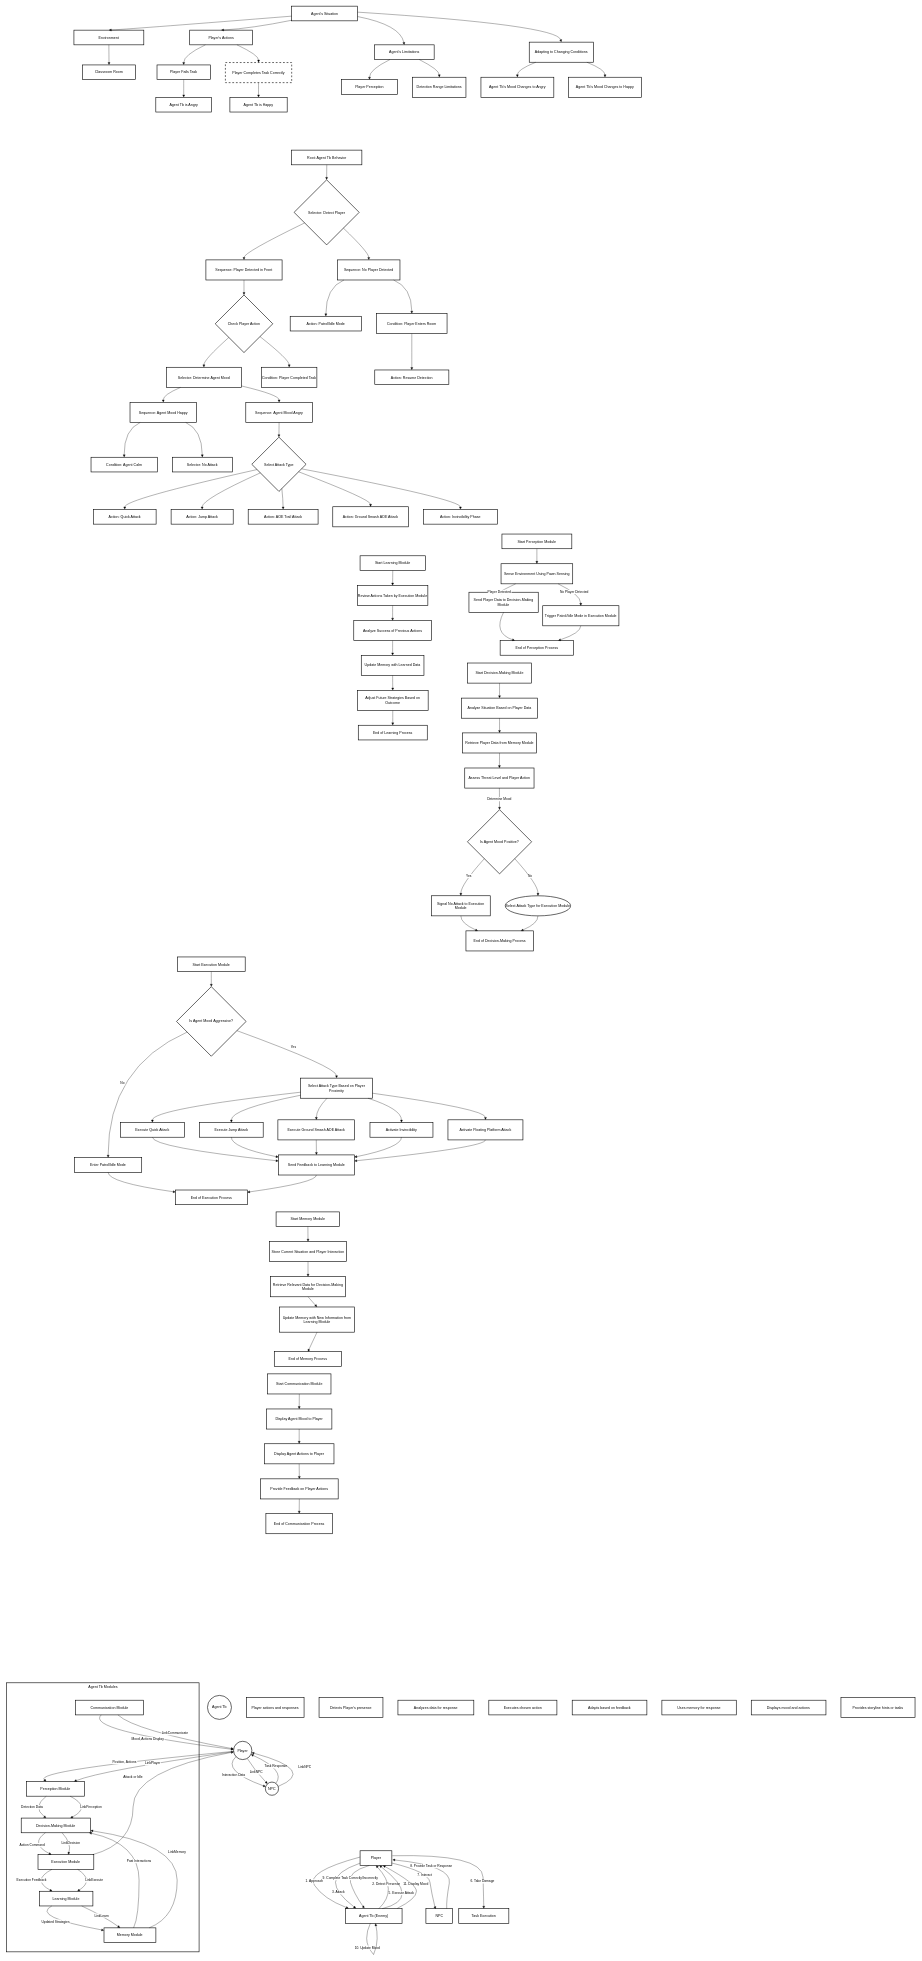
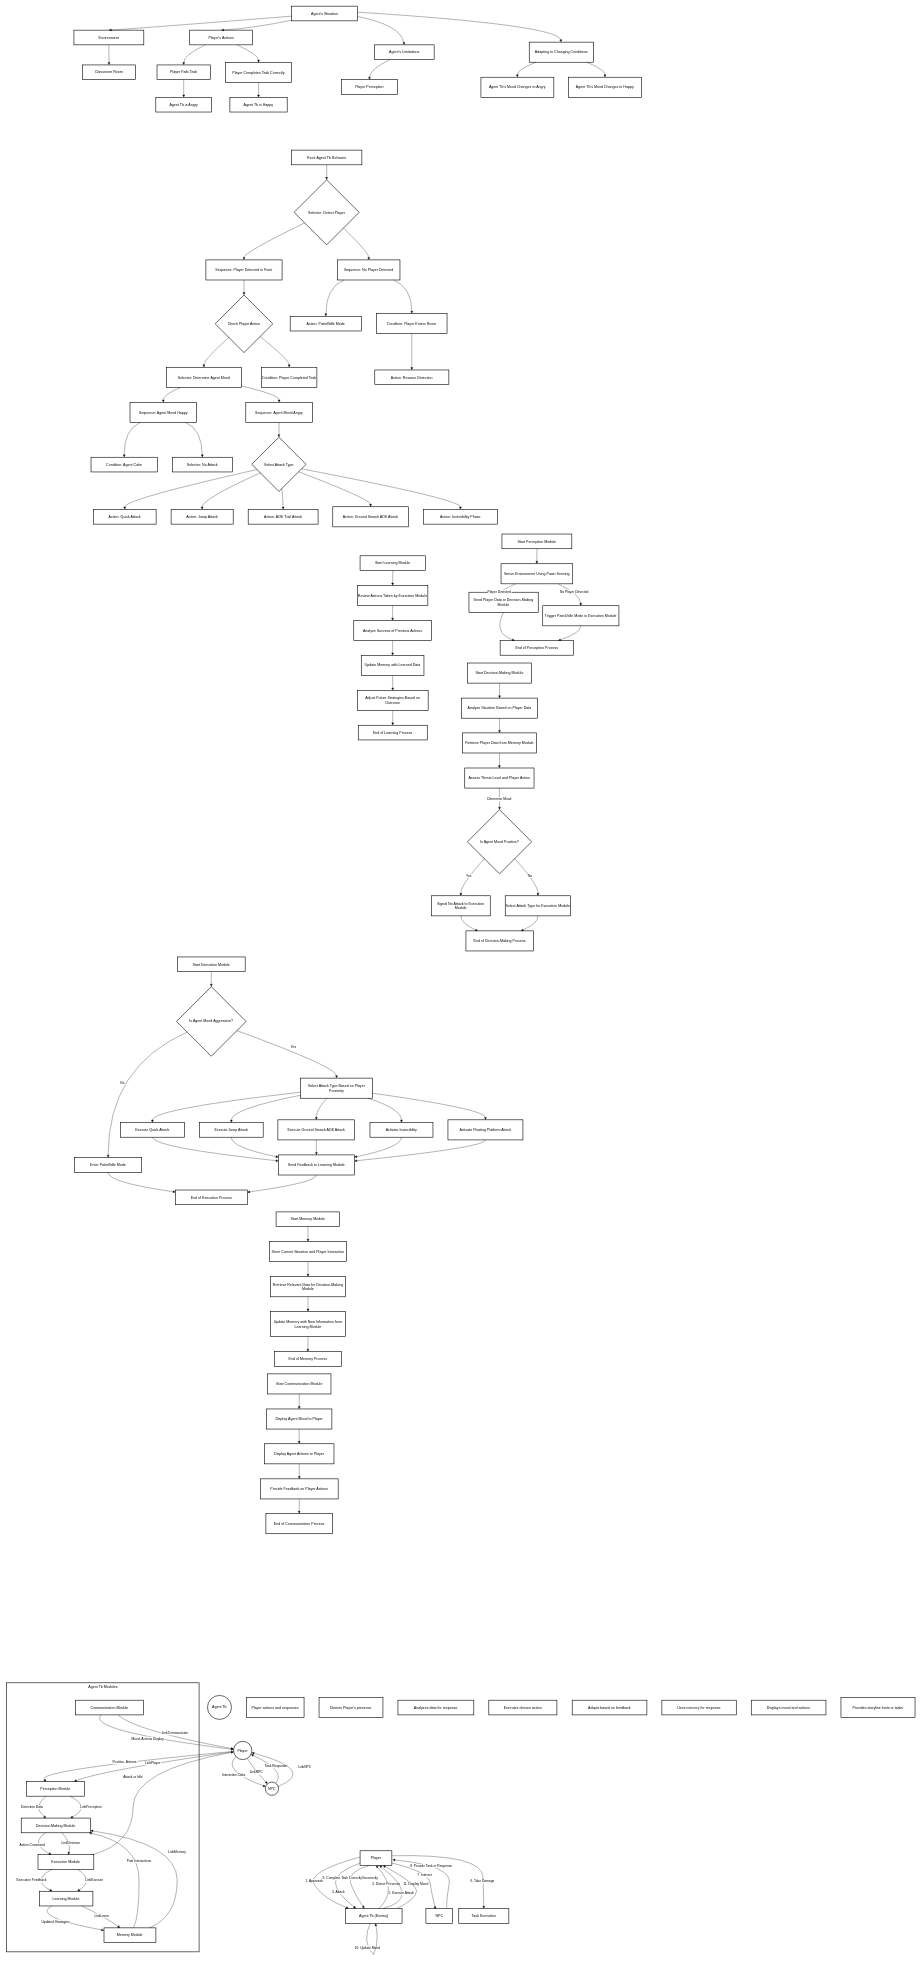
node "Player Completes Task Correctly": style dashed -> solid
edge "Agent’s Limitations" -> "Detection Range Limitations": removed
node "Detection Range Limitations": removed
node "Select Attack Type for Execution Module": shape ellipse -> rectangle
node "Update Memory with New Information from Learning Module": moved (317, 1320) -> (308, 1324)
